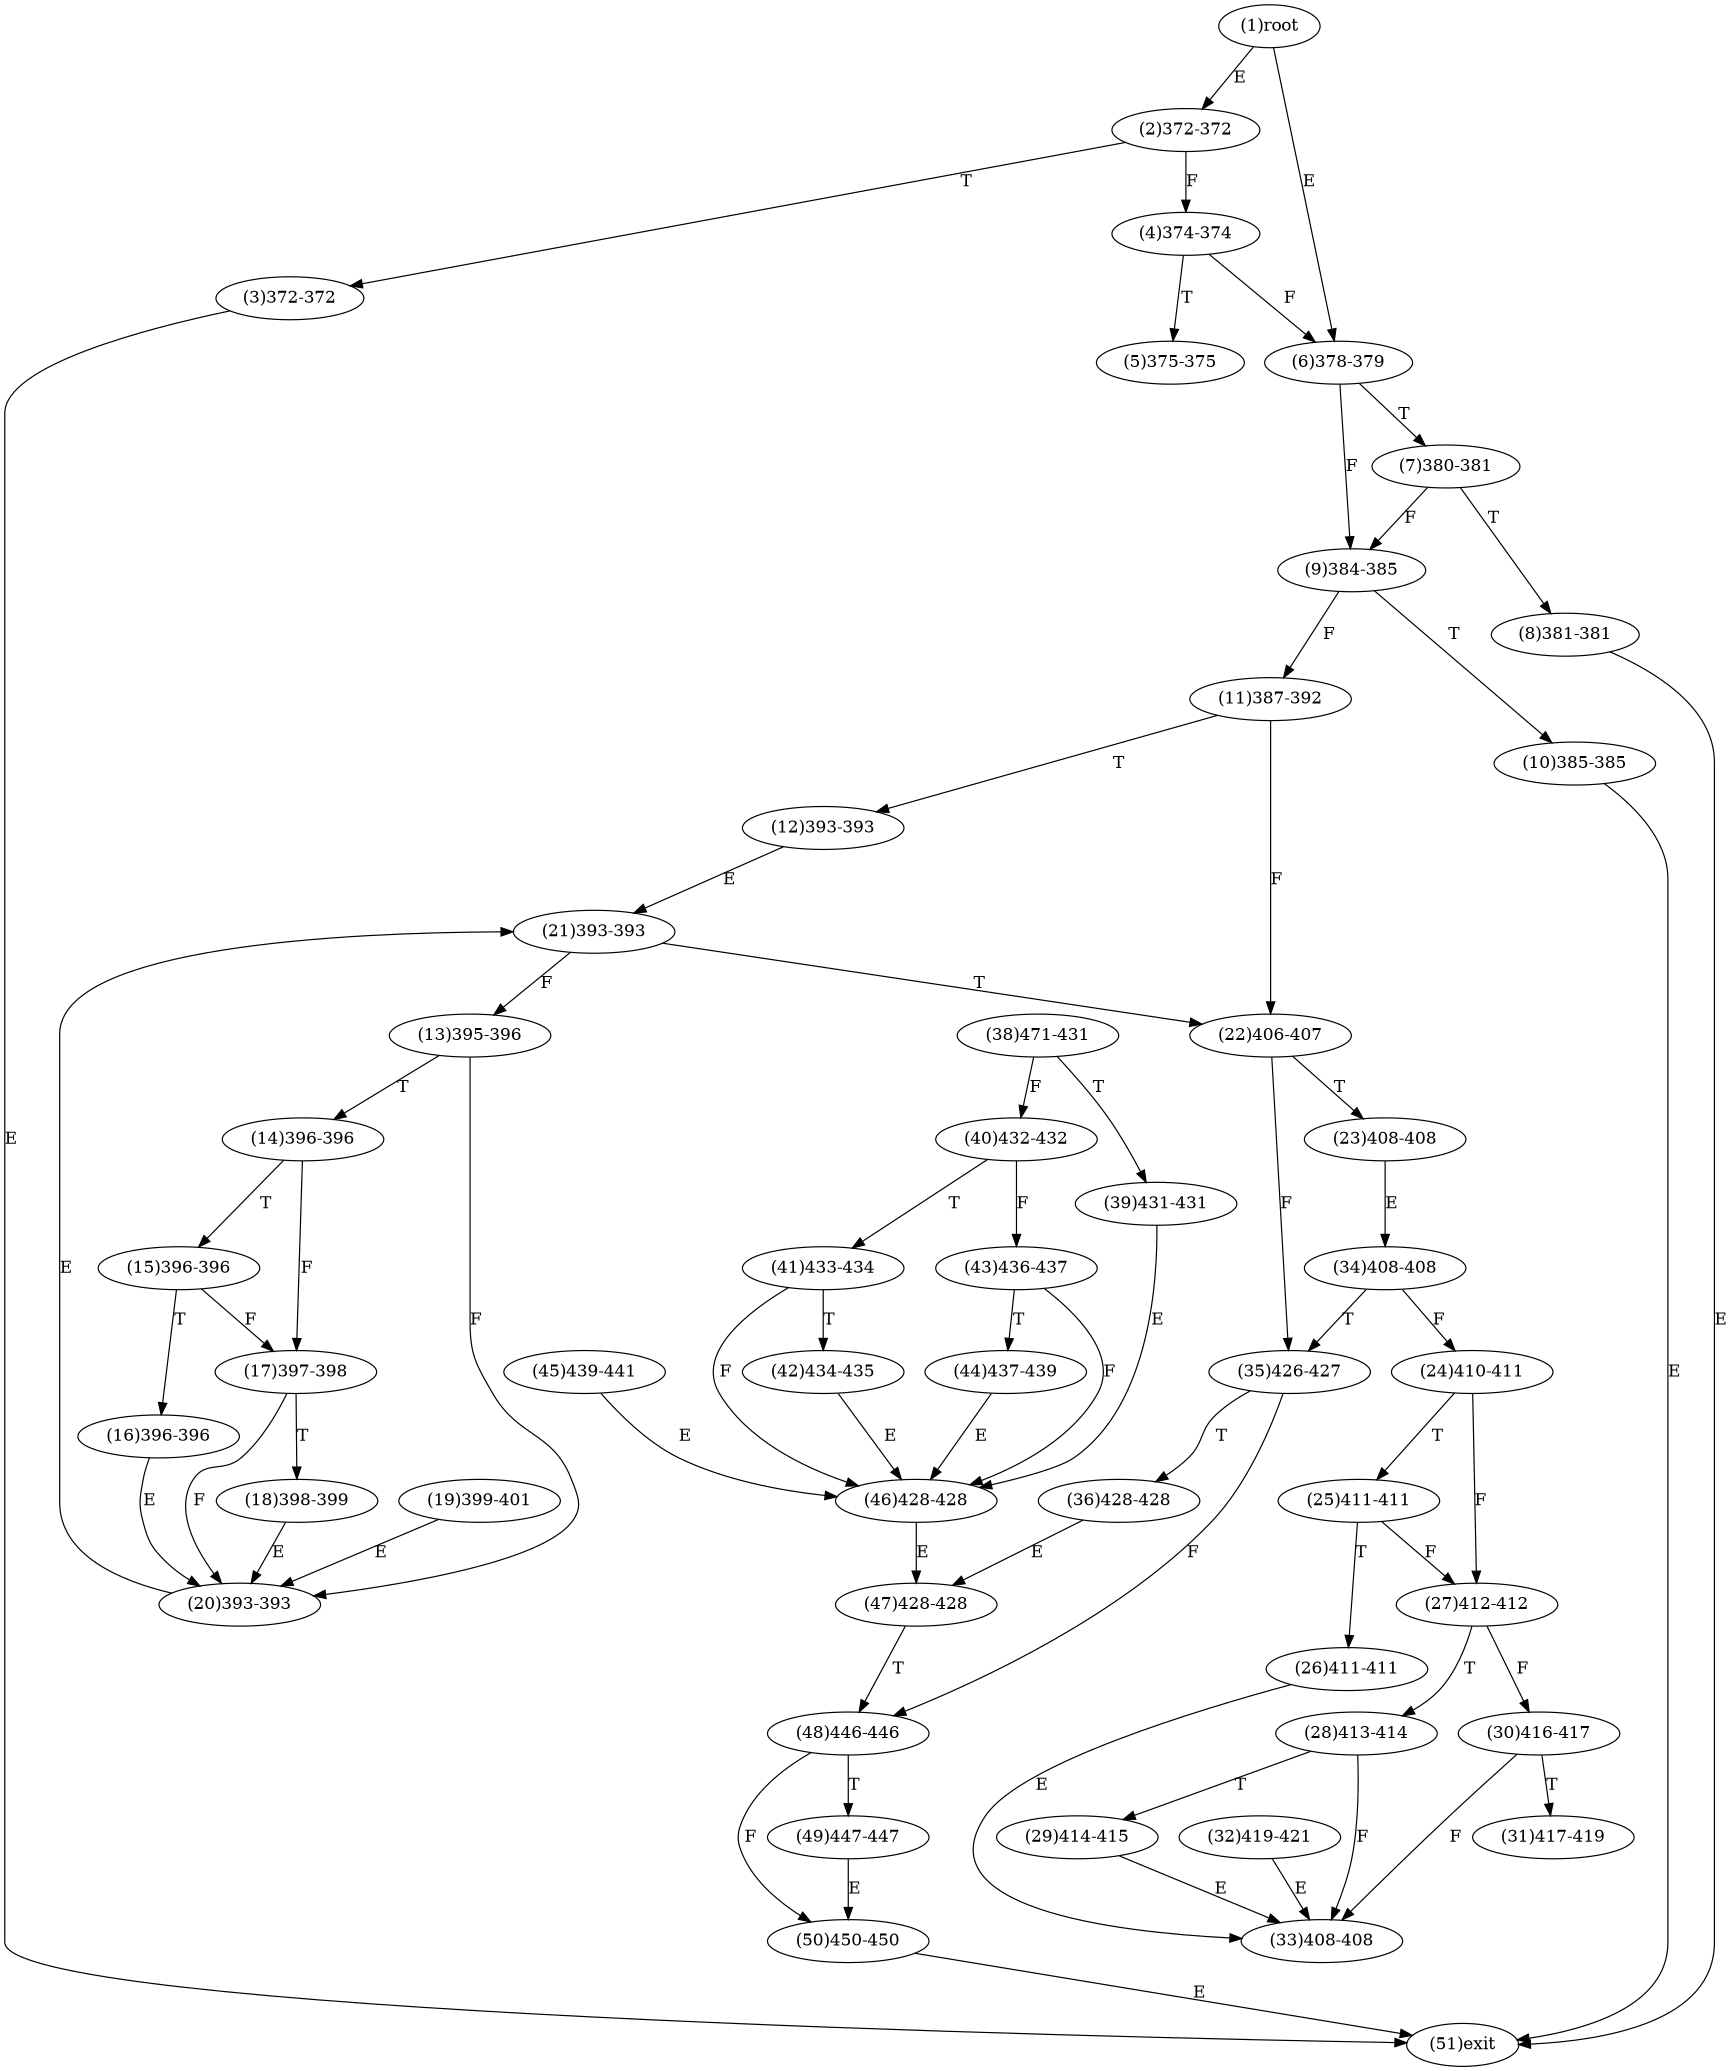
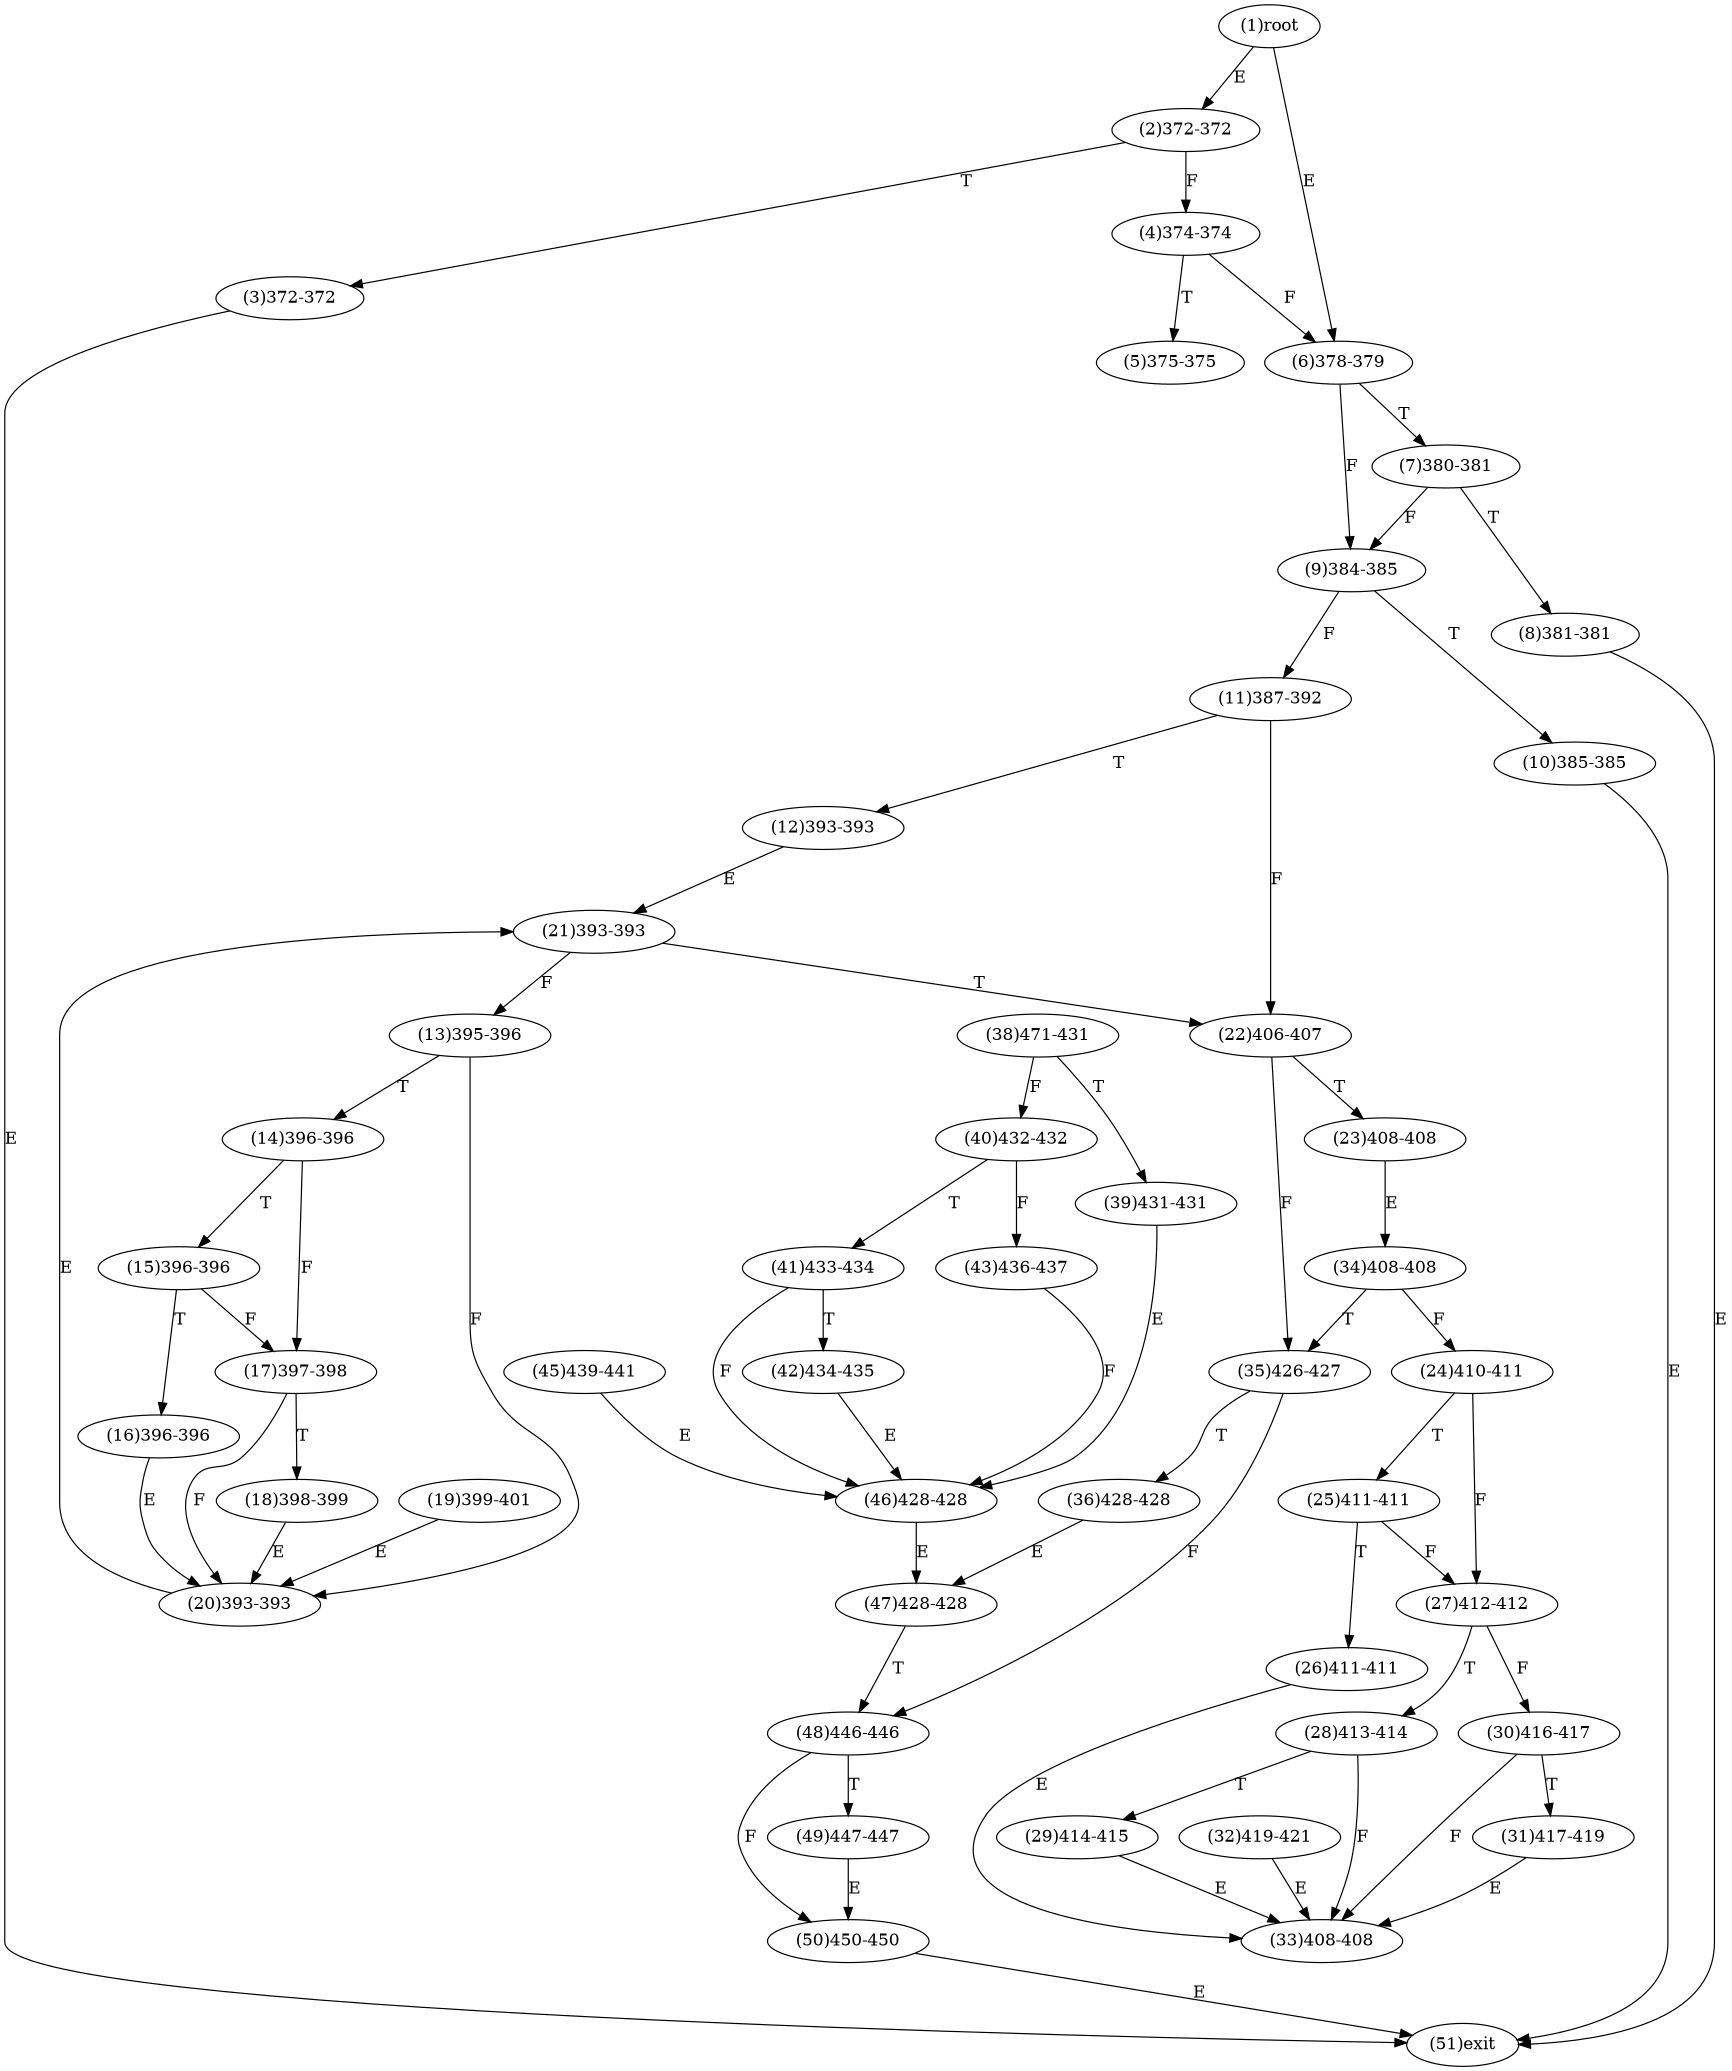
node "(44)437-439": removed
edge "(31)417-419" -> "(33)408-408": added, label "E"
